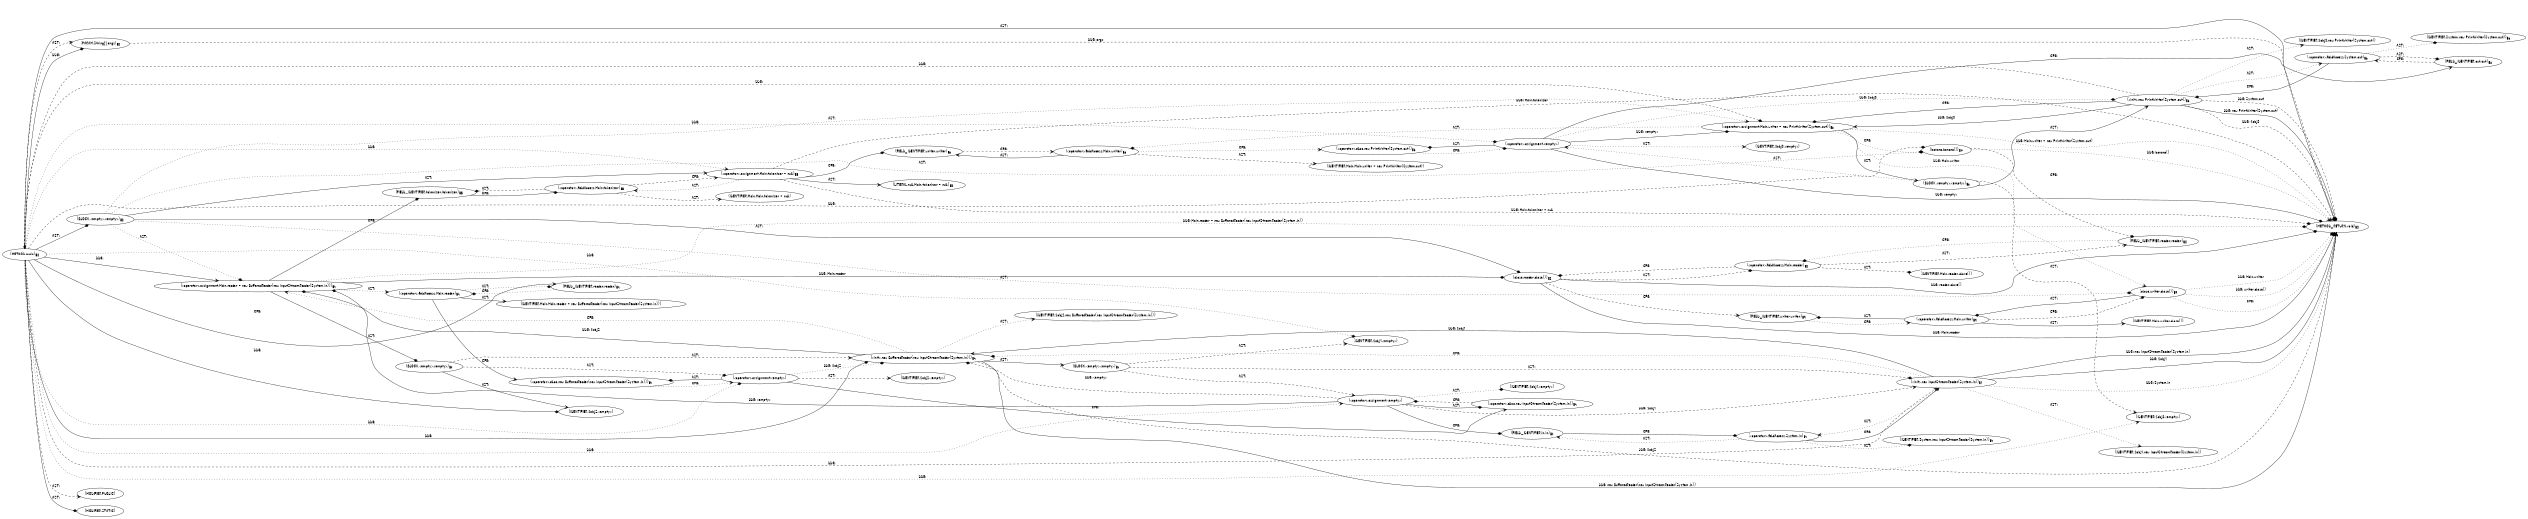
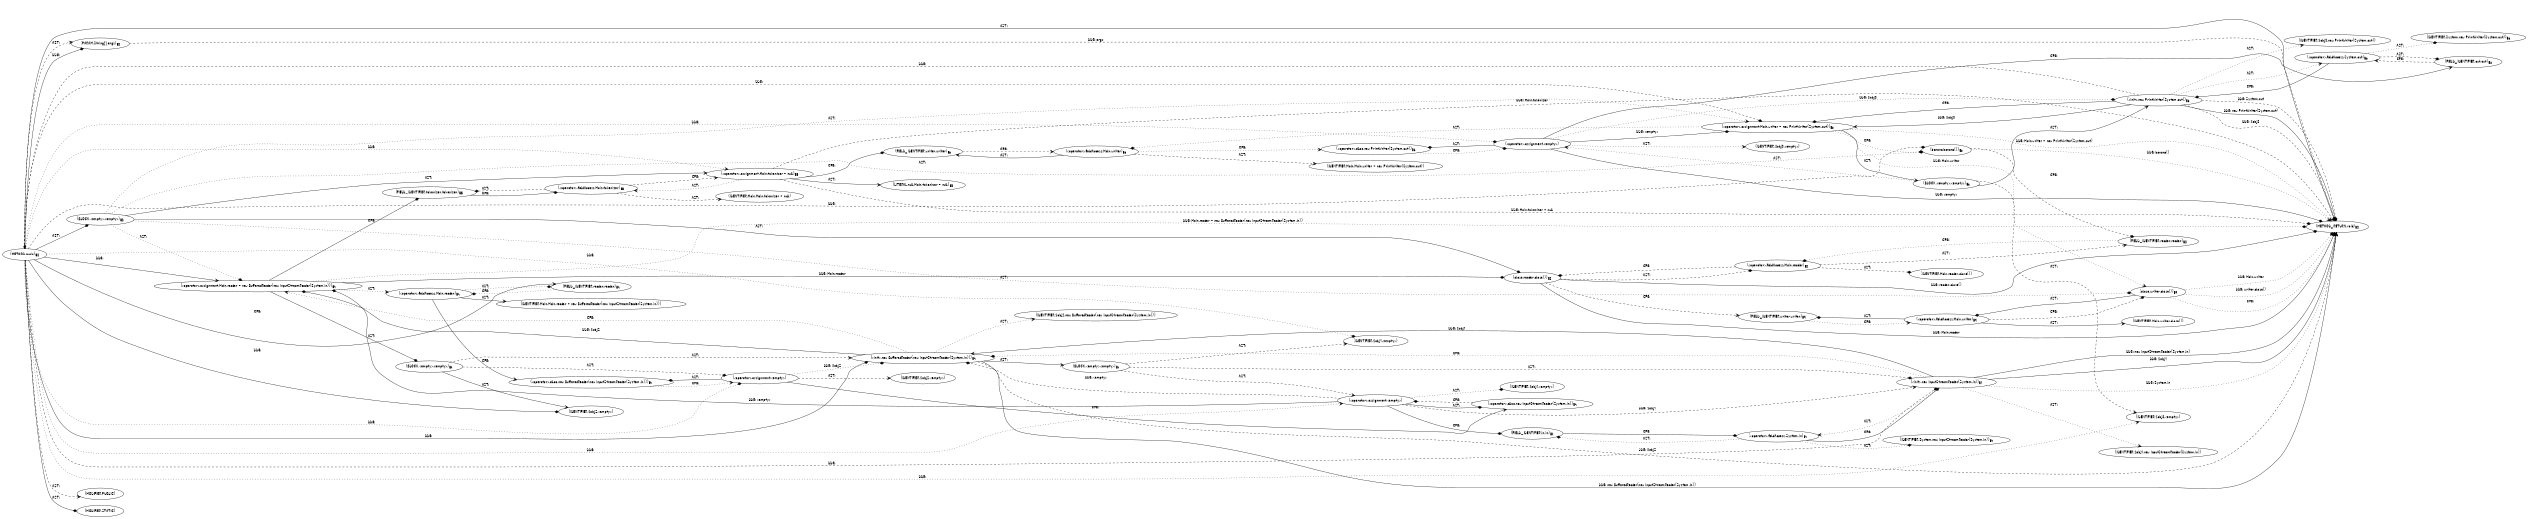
node "(banana,banana())": text "57" -> "56"
edge "(<operator>.fieldAccess,System.in)" -> "(FIELD_IDENTIFIER,in,in)": arrowhead vee -> diamond
edge "(METHOD,main)" -> "(<init>,new InputStreamReader(System.in))": arrowhead vee -> diamond
